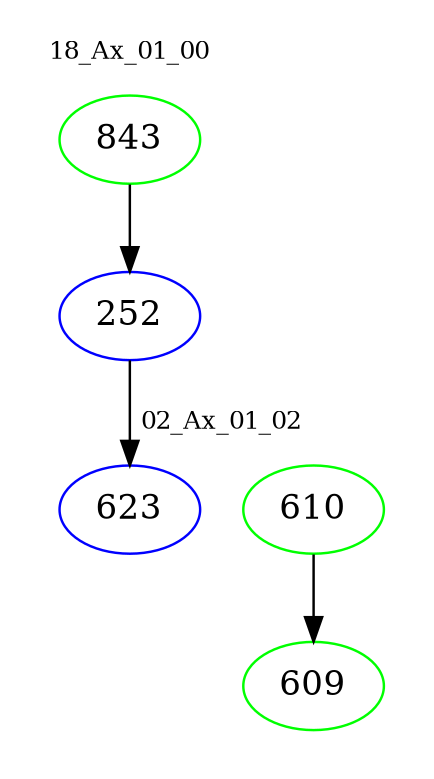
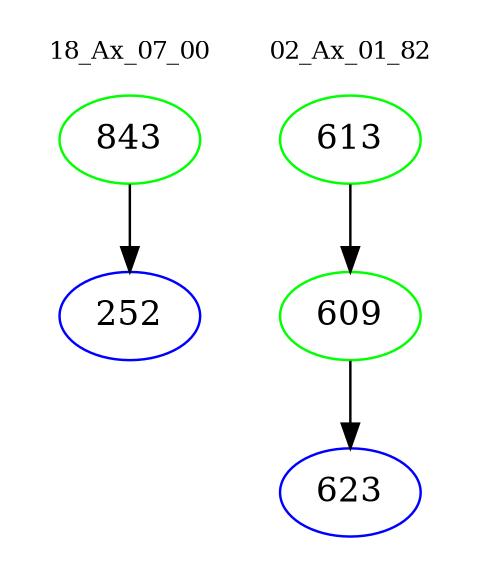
cluster "18_Ax_01_00": label "18_Ax_01_00" -> "18_Ax_07_00"
edge "252" -> "623": now "609" -> "623"
cluster "02_Ax_01_02": label "02_Ax_01_02" -> "02_Ax_01_82"
node "610": label "610" -> "613"
